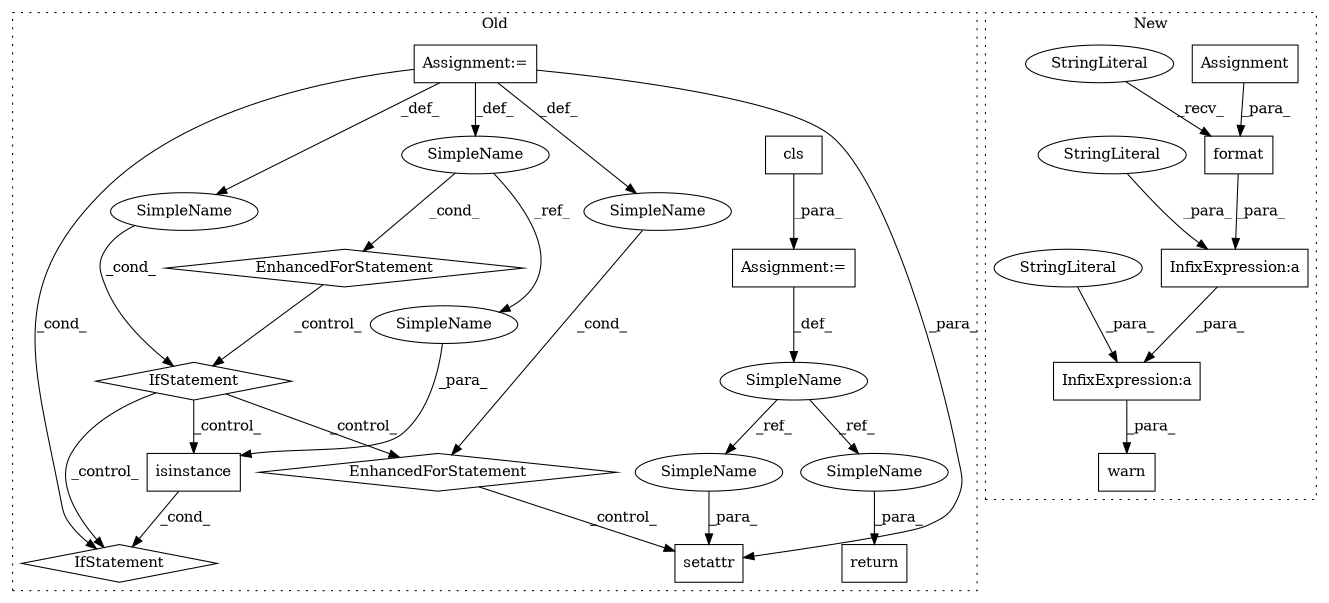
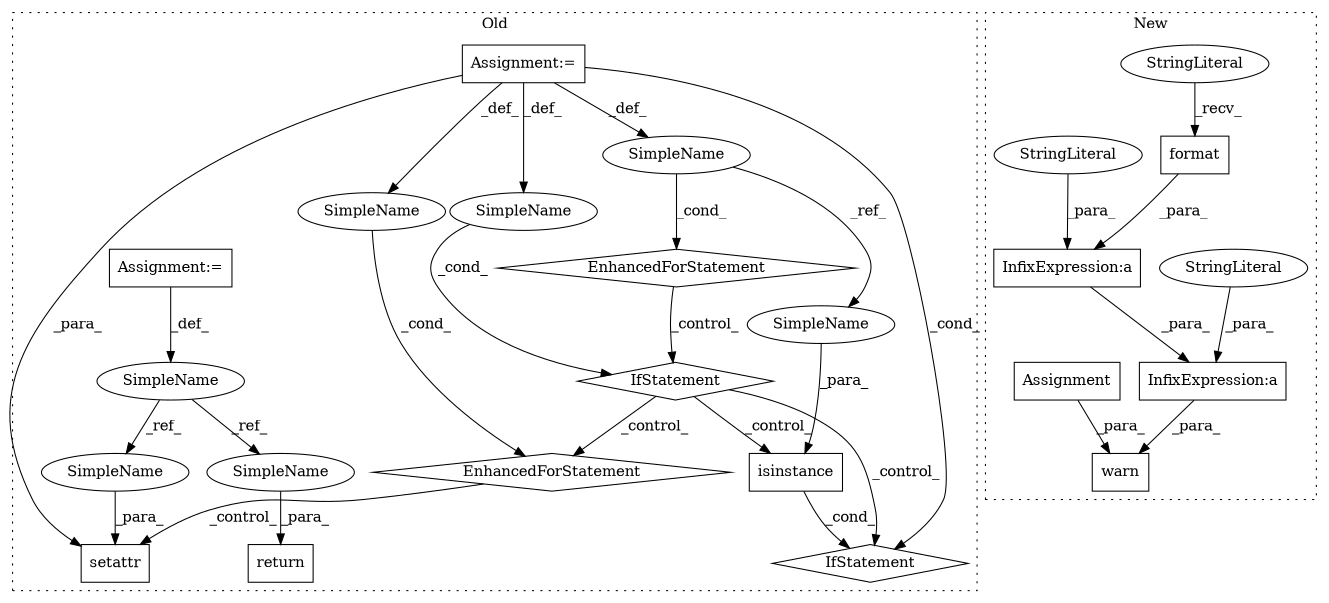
edge "Assignment" -> "format": now "Assignment" -> "warn"
node "cls": removed
